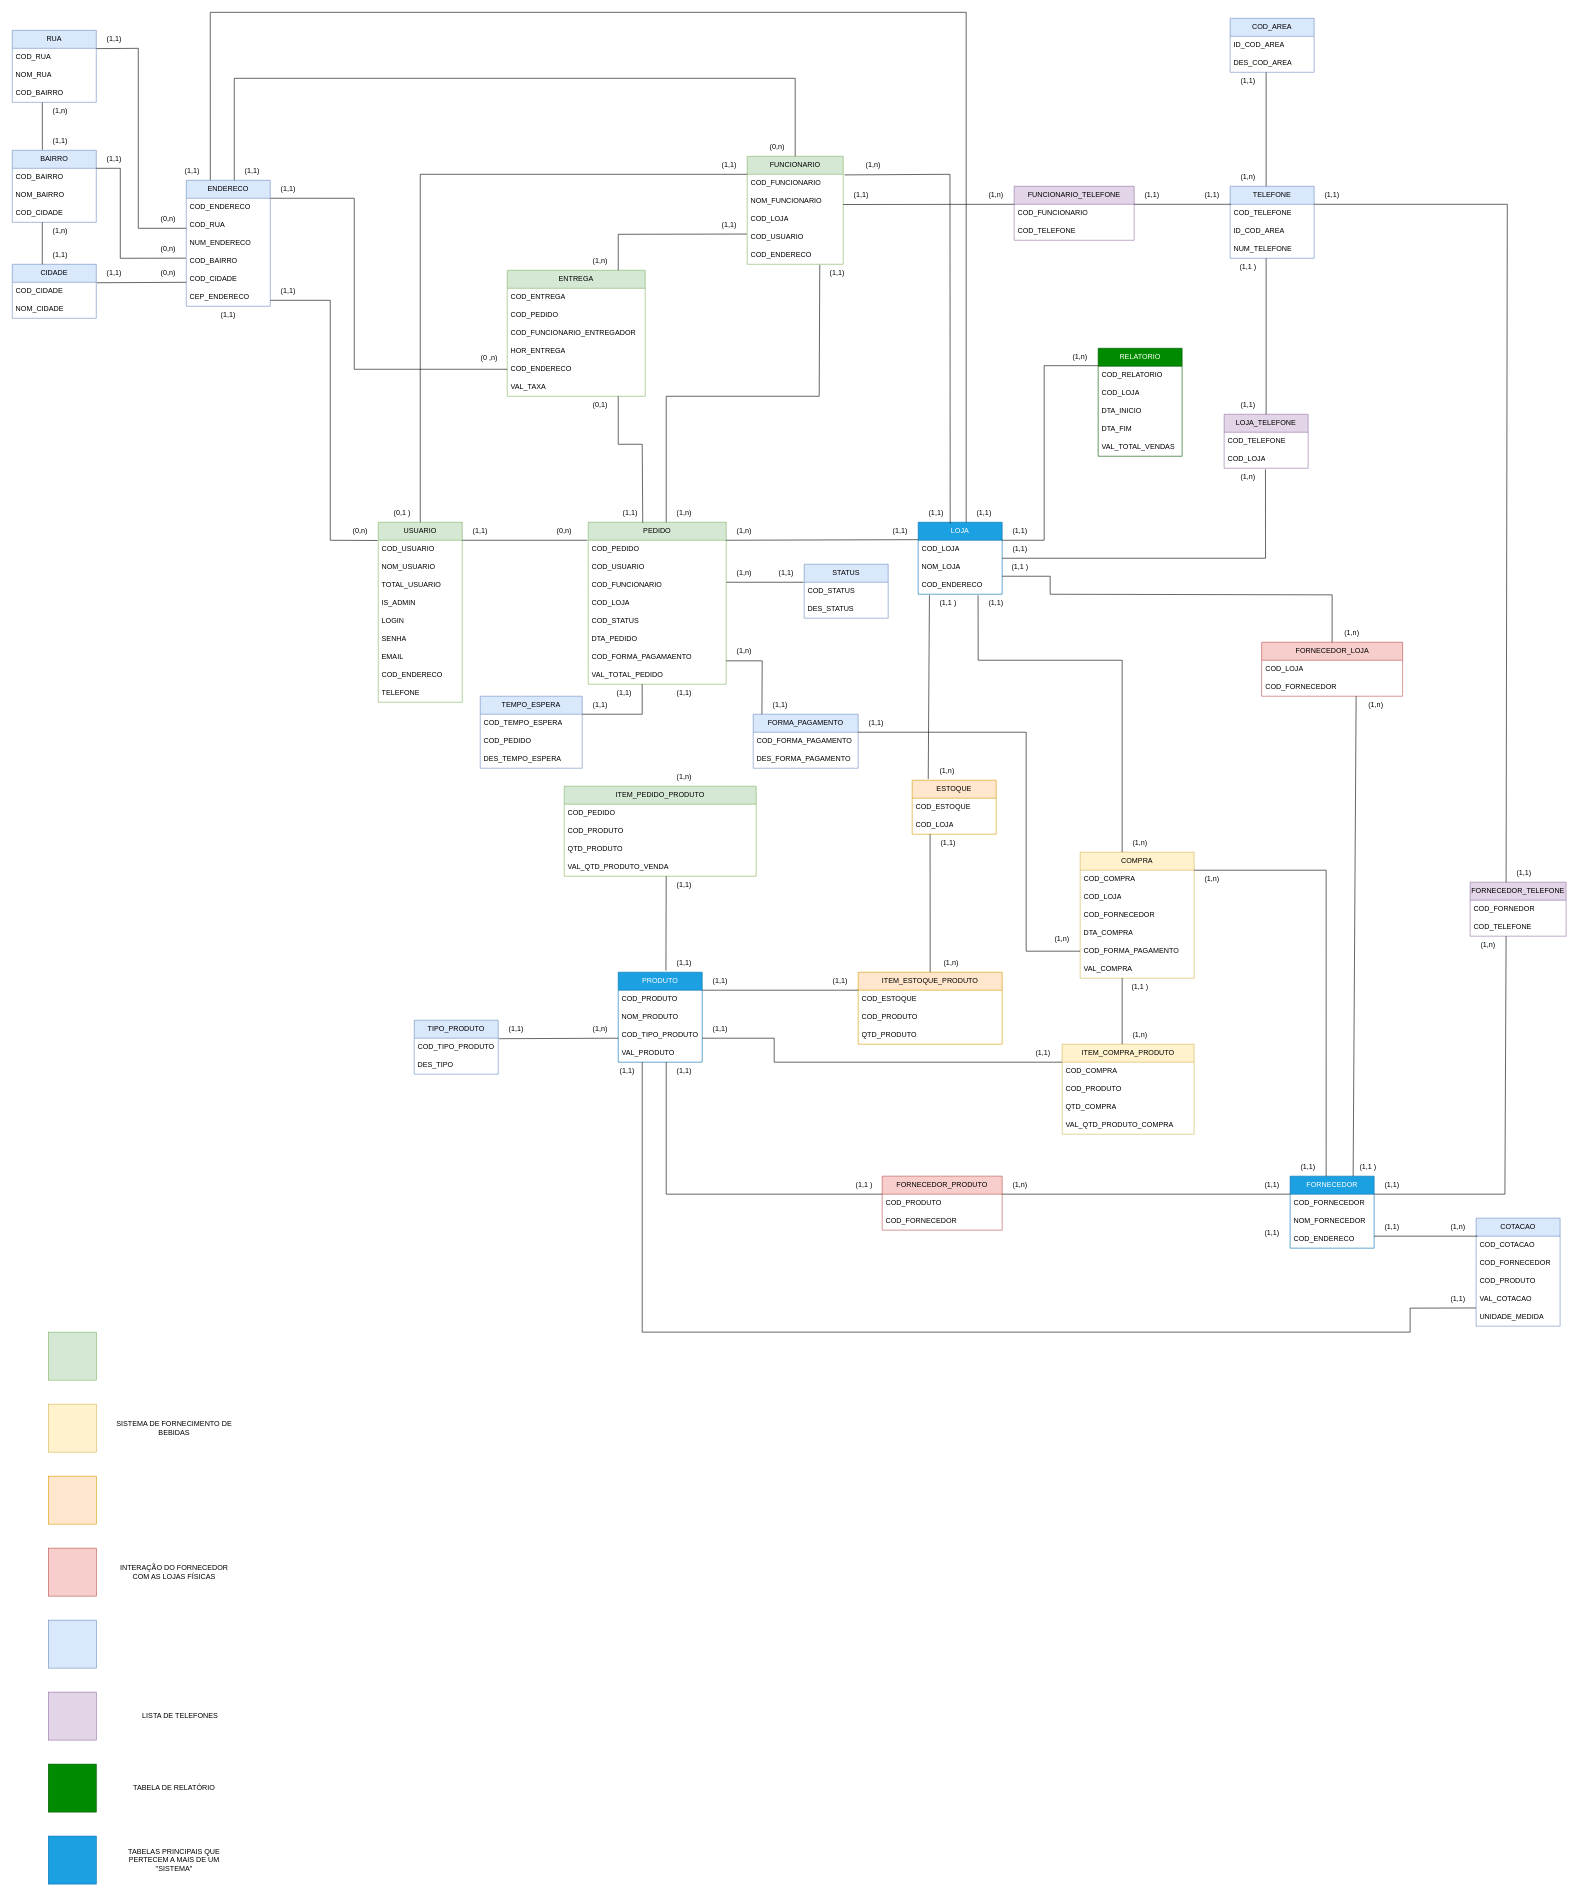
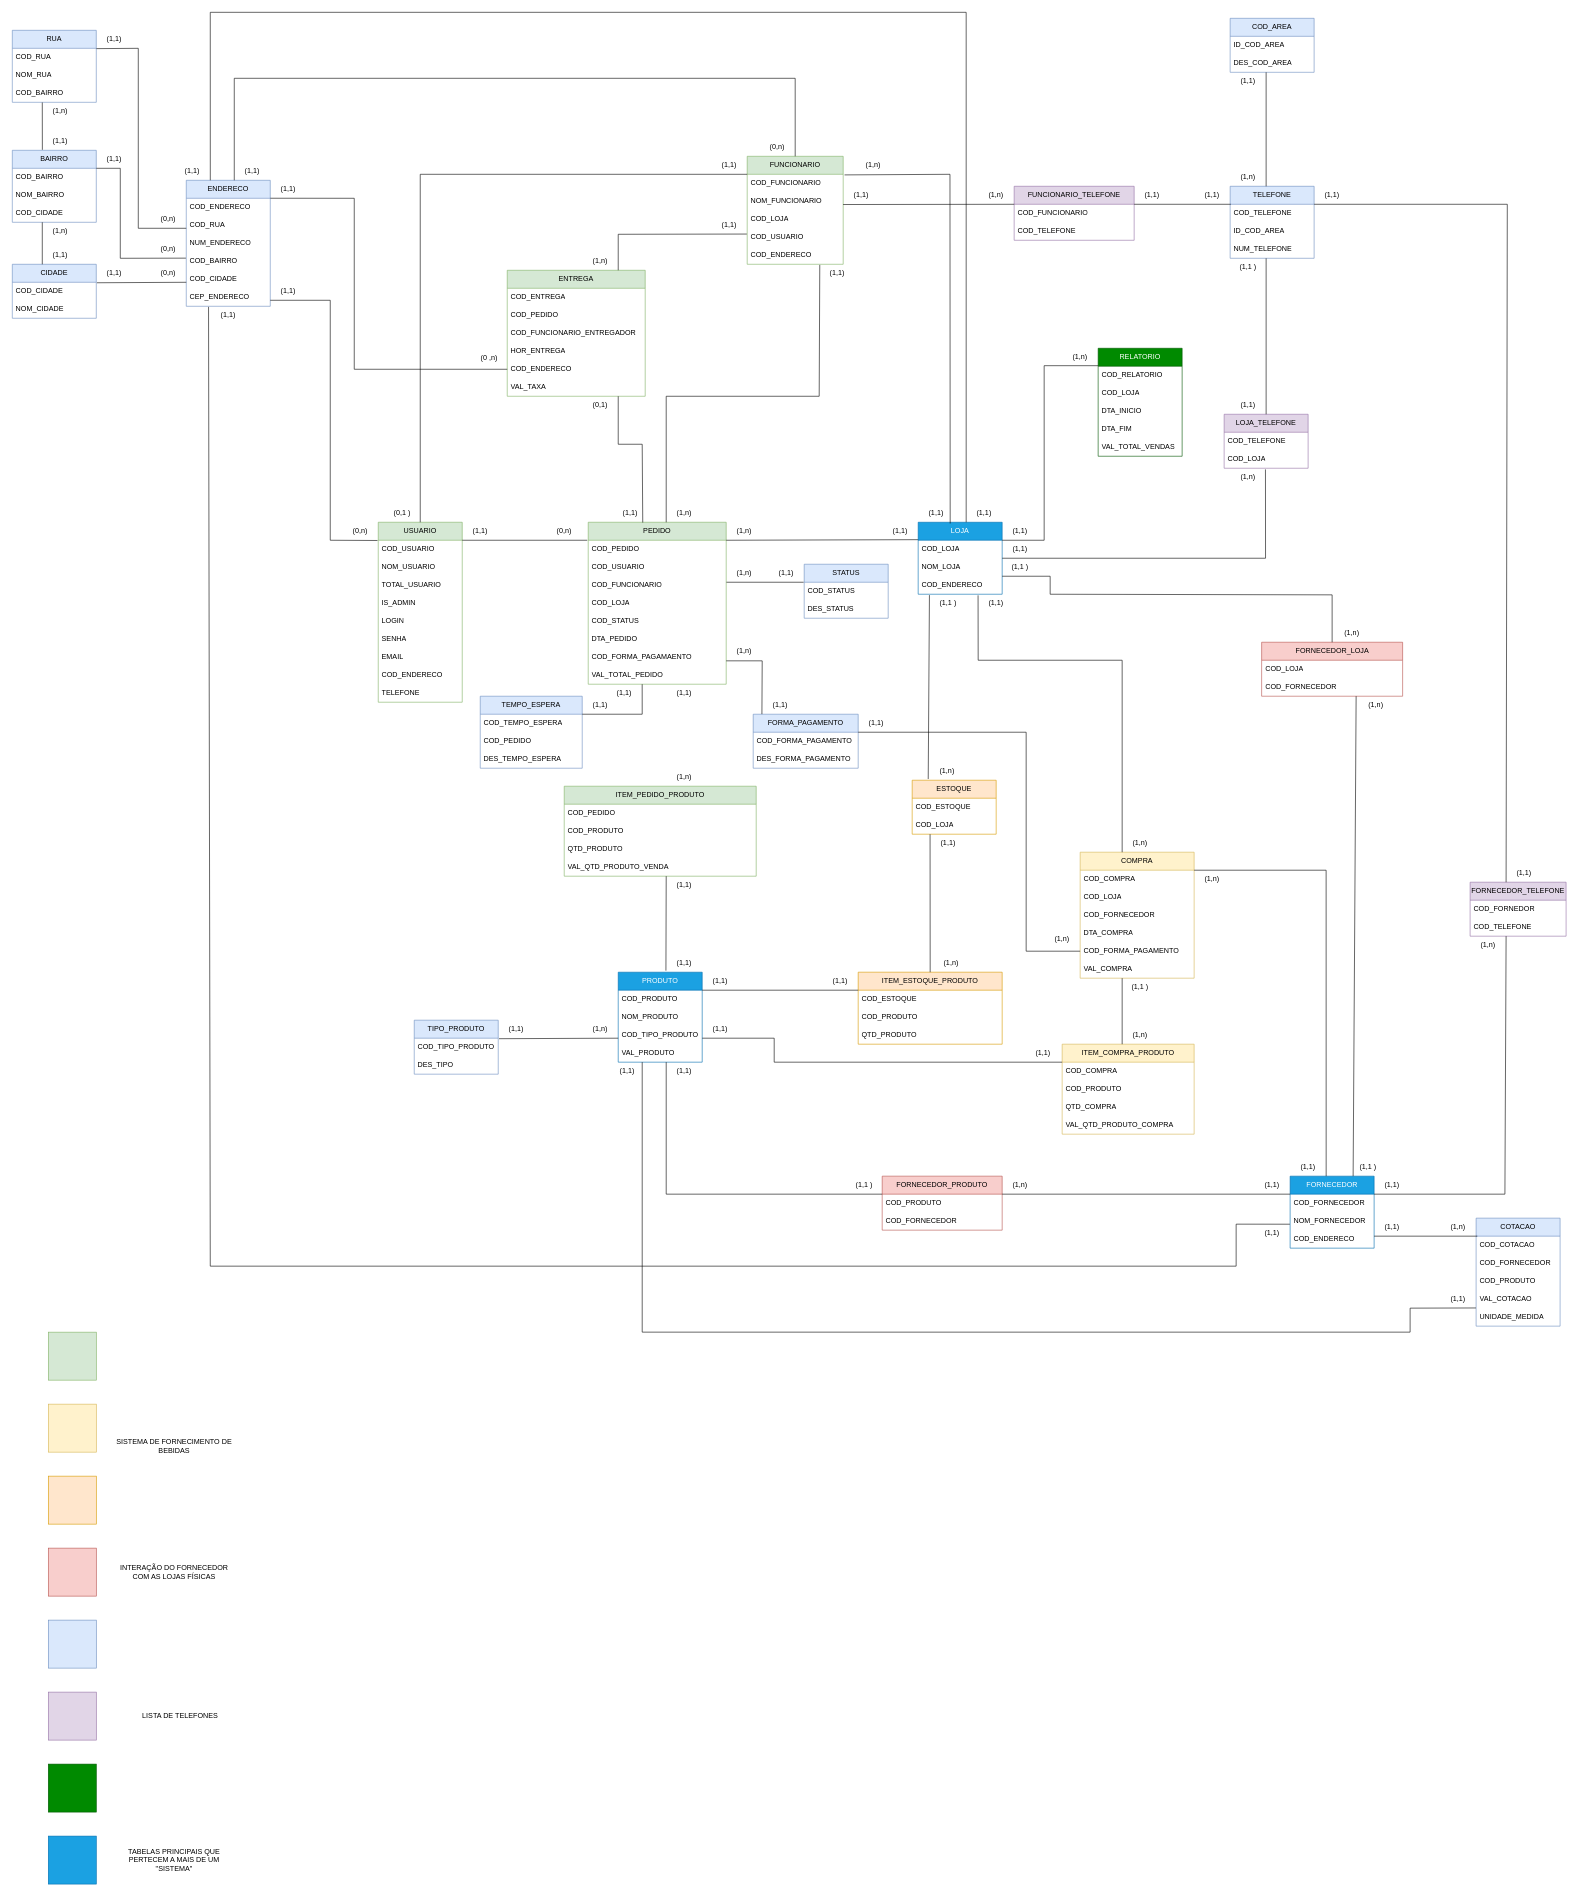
edge "CEP_ENDERECO" -- "NOM_FORNECEDOR": added
node "SISTEMA DE FORNECIMENTO DE BEBIDAS": moved (174, 1428) -> (174, 1446)
node "TABELA DE RELATÓRIO": removed
